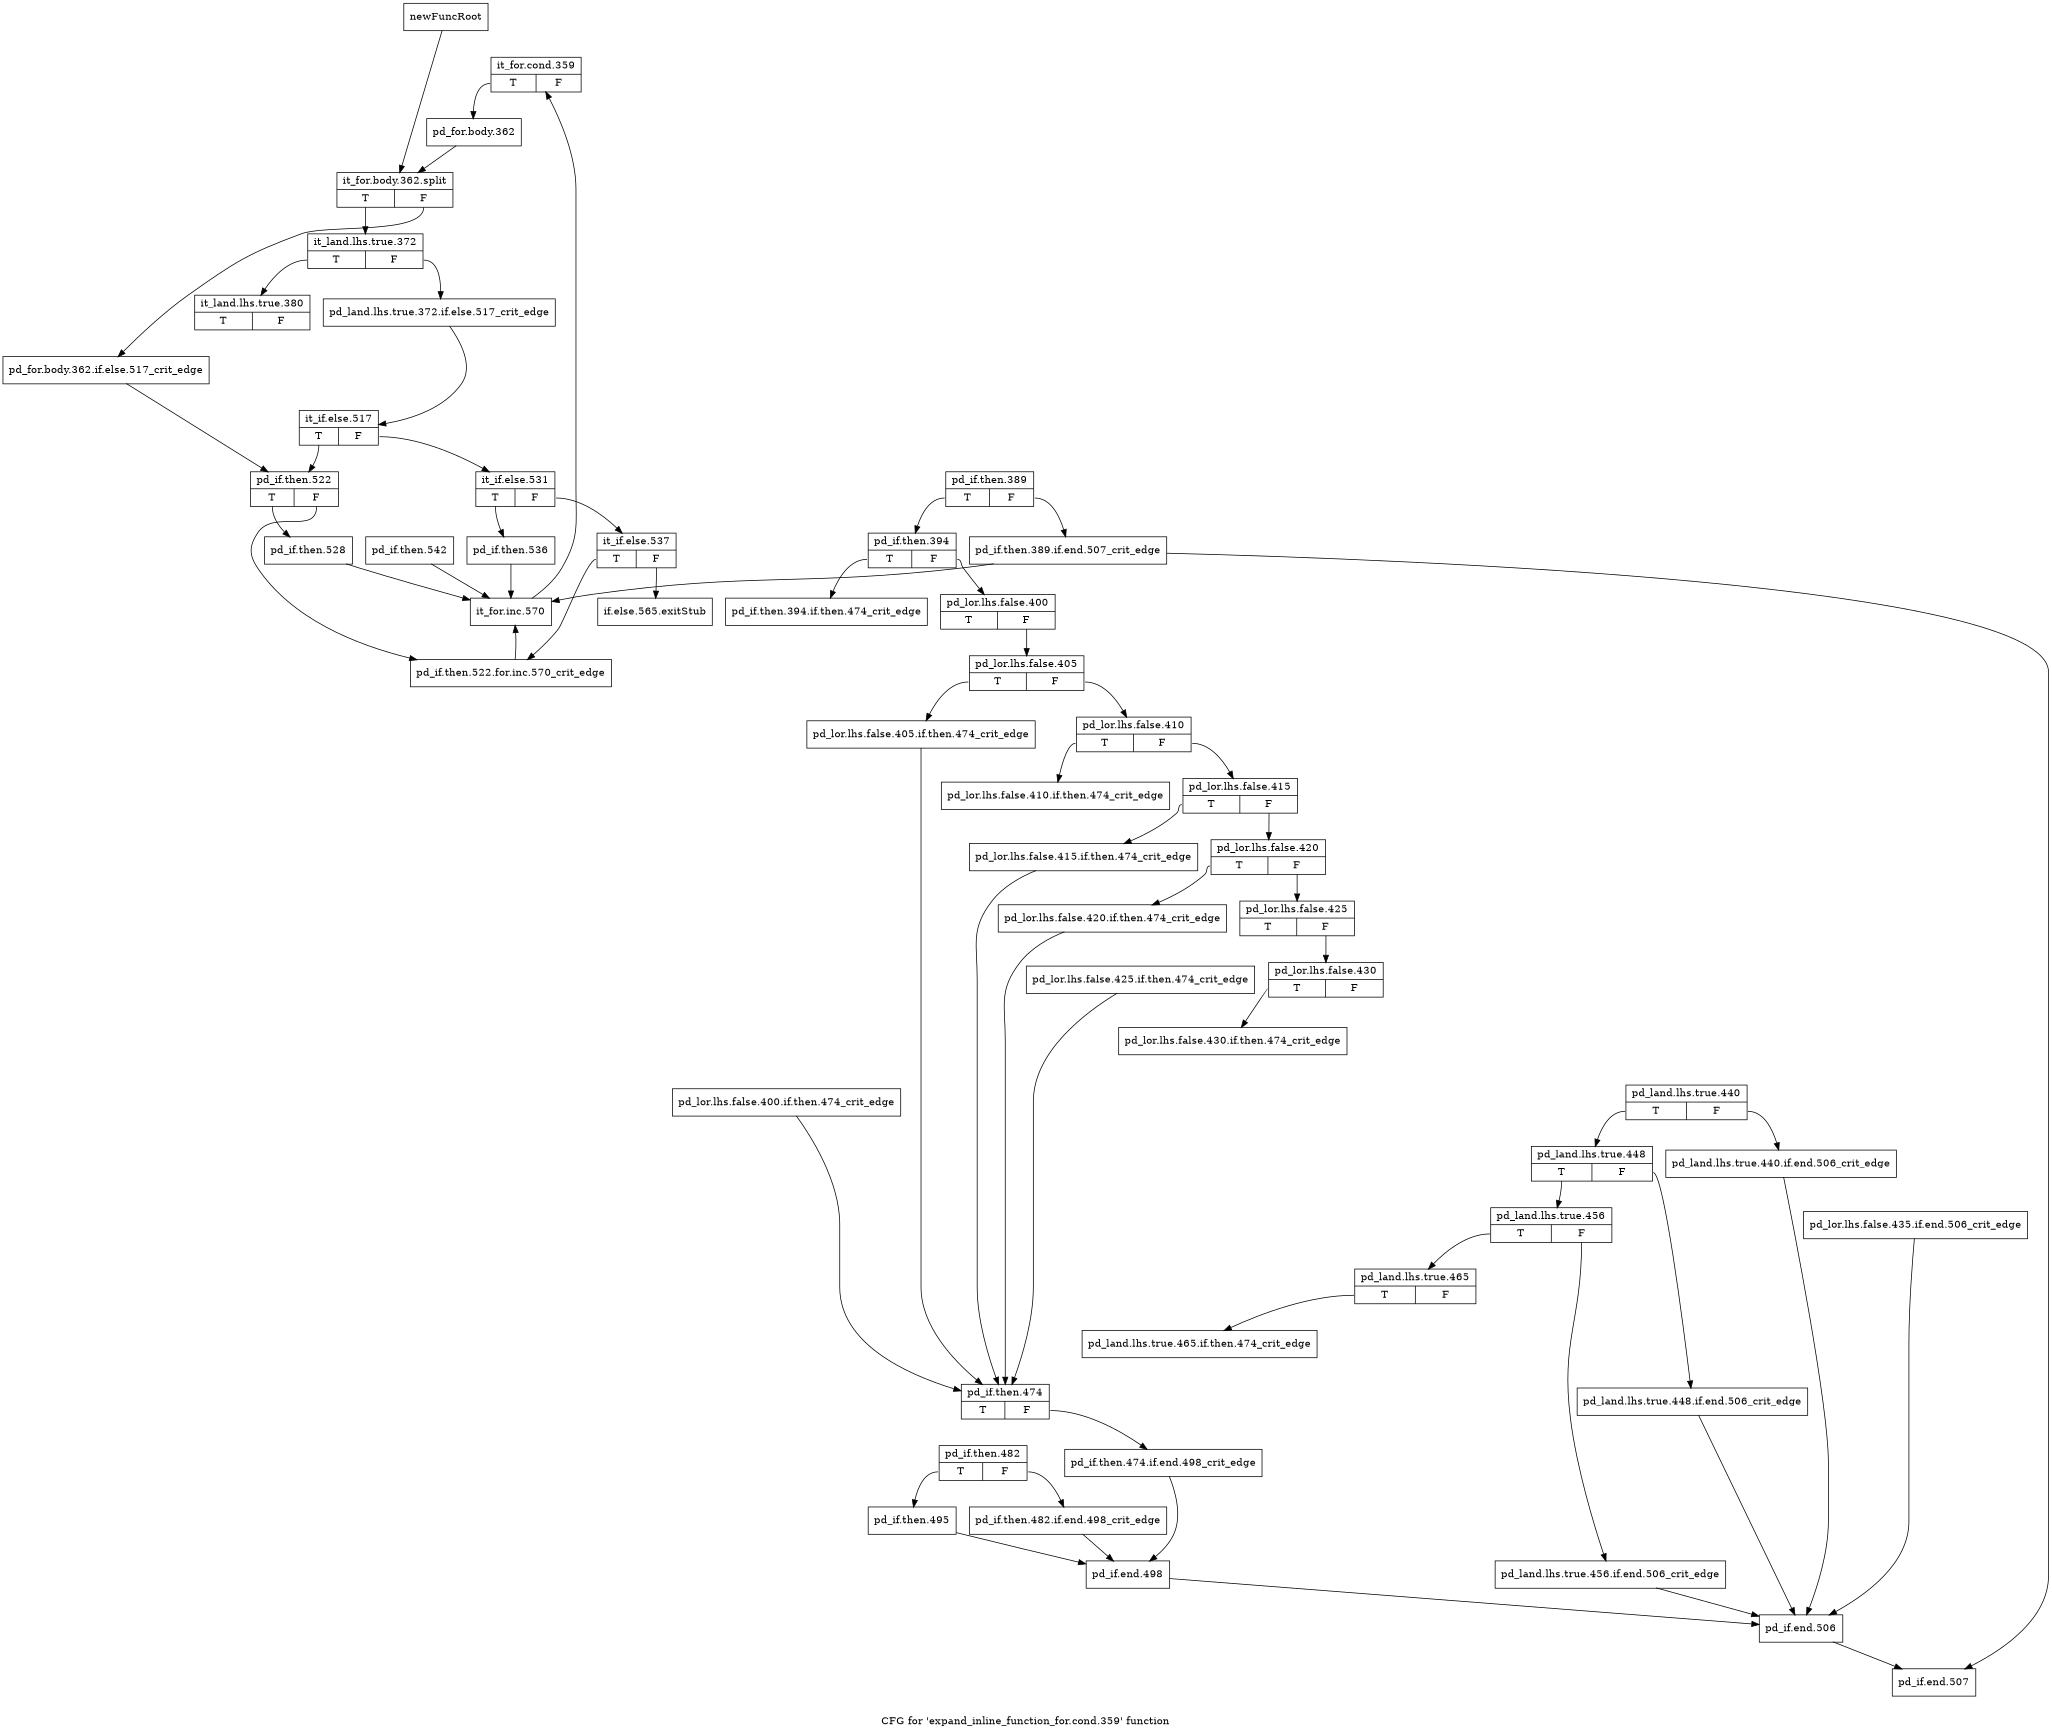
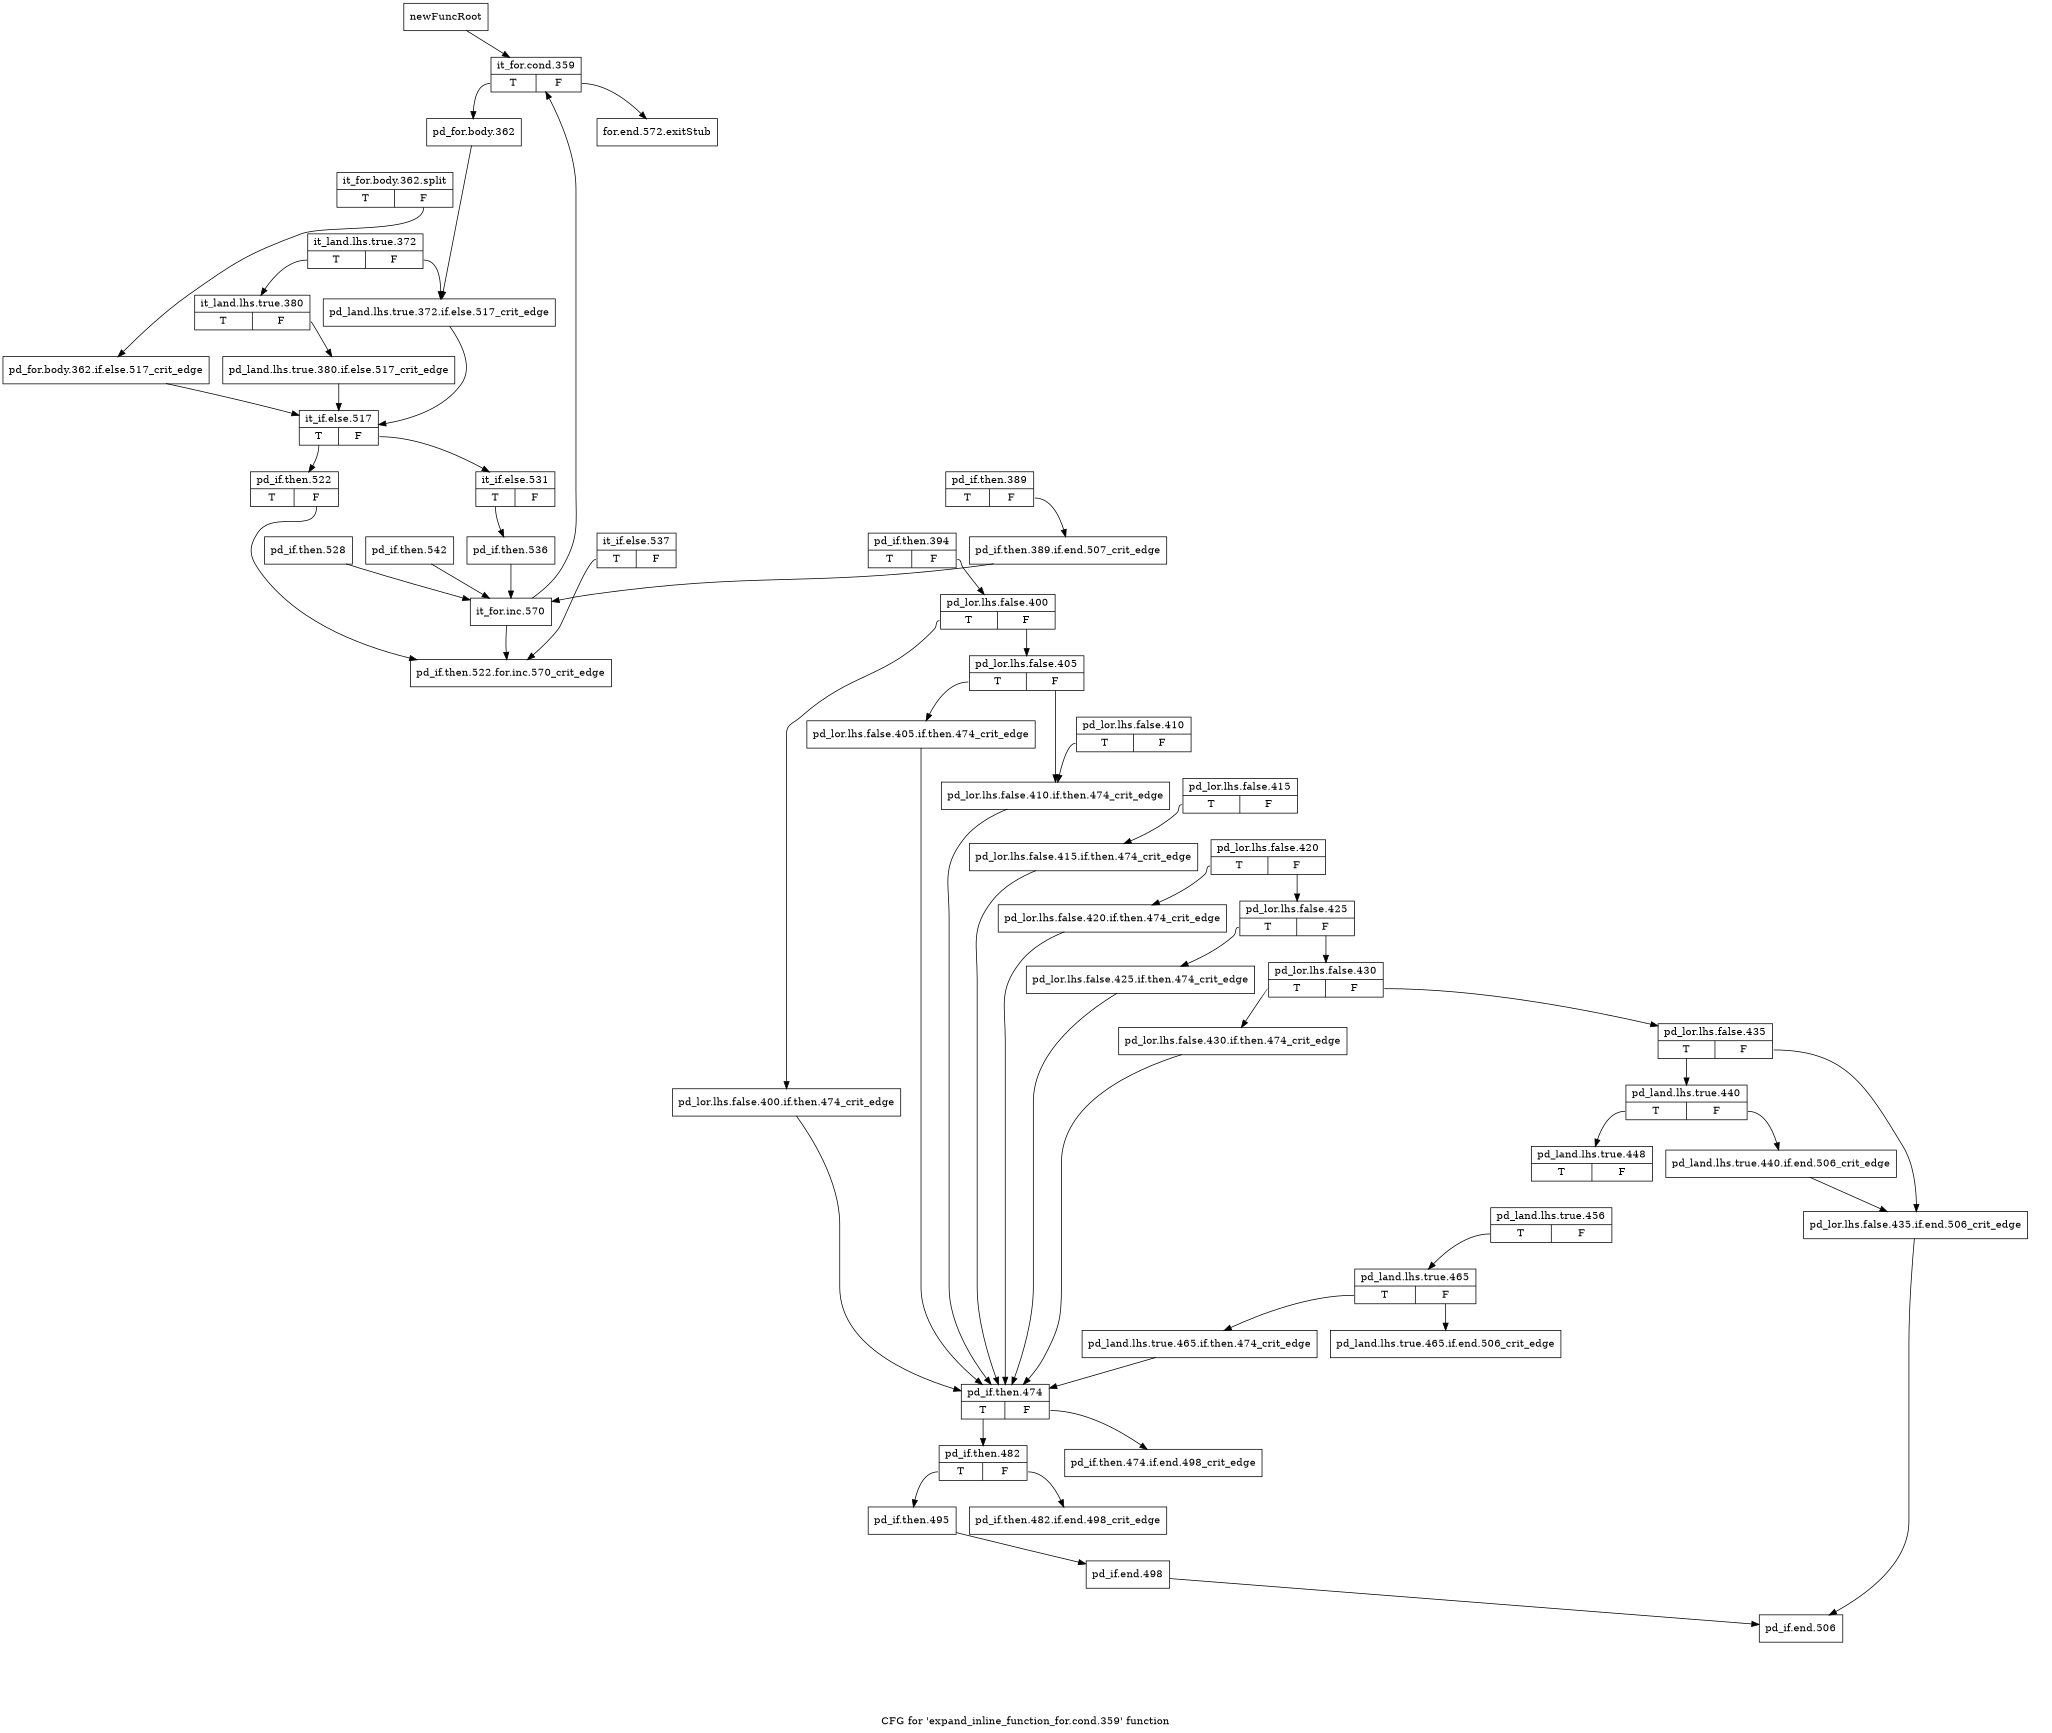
edge "newFuncRoot" -> "it_for.body.362.split": now "newFuncRoot" -> "it_for.cond.359"
node "for.end.572.exitStub": added
edge "pd_for.body.362" -> "it_for.body.362.split": now "pd_for.body.362" -> "pd_land.lhs.true.372.if.else.517_crit_edge"
edge "it_for.body.362.split" -> "it_land.lhs.true.372": removed
node "pd_land.lhs.true.380.if.else.517_crit_edge": added
edge "pd_for.body.362.if.else.517_crit_edge" -> "pd_if.then.522": now "pd_for.body.362.if.else.517_crit_edge" -> "it_if.else.517"
edge "it_if.else.531" -> "it_if.else.537": removed
edge "pd_if.then.389" -> "pd_if.then.394": removed
edge "pd_if.then.522" -> "pd_if.then.528": removed
node "if.else.565.exitStub": removed
node "pd_if.then.394.if.then.474_crit_edge": removed
edge "pd_if.then.522.for.inc.570_crit_edge" -> "it_for.inc.570": reversed
edge "pd_lor.lhs.false.405" -> "pd_lor.lhs.false.410": now "pd_lor.lhs.false.405" -> "pd_lor.lhs.false.410.if.then.474_crit_edge"
edge "pd_lor.lhs.false.410" -> "pd_lor.lhs.false.415": removed
edge "pd_lor.lhs.false.400" -> "pd_lor.lhs.false.400.if.then.474_crit_edge": added
edge "pd_lor.lhs.false.415" -> "pd_lor.lhs.false.420": removed
edge "pd_lor.lhs.false.425" -> "pd_lor.lhs.false.425.if.then.474_crit_edge": added
node "pd_lor.lhs.false.435": added
edge "pd_lor.lhs.false.410.if.then.474_crit_edge" -> "pd_if.then.474": added
edge "pd_lor.lhs.false.430.if.then.474_crit_edge" -> "pd_if.then.474": added
edge "pd_land.lhs.true.448" -> "pd_land.lhs.true.456": removed
node "pd_land.lhs.true.465.if.end.506_crit_edge": added
edge "pd_land.lhs.true.465.if.then.474_crit_edge" -> "pd_if.then.474": added
edge "pd_land.lhs.true.440.if.end.506_crit_edge" -> "pd_if.end.506": now "pd_land.lhs.true.440.if.end.506_crit_edge" -> "pd_lor.lhs.false.435.if.end.506_crit_edge"
node "pd_land.lhs.true.448.if.end.506_crit_edge": removed
edge "pd_if.then.474" -> "pd_if.then.482": added
edge "pd_if.then.474.if.end.498_crit_edge" -> "pd_if.end.498": removed
edge "pd_if.then.482.if.end.498_crit_edge" -> "pd_if.end.498": removed
node "pd_land.lhs.true.456.if.end.506_crit_edge": removed
node "pd_if.end.507": removed
